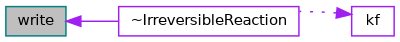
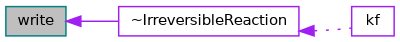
edge "~IrreversibleReaction" -> "kf": reversed
